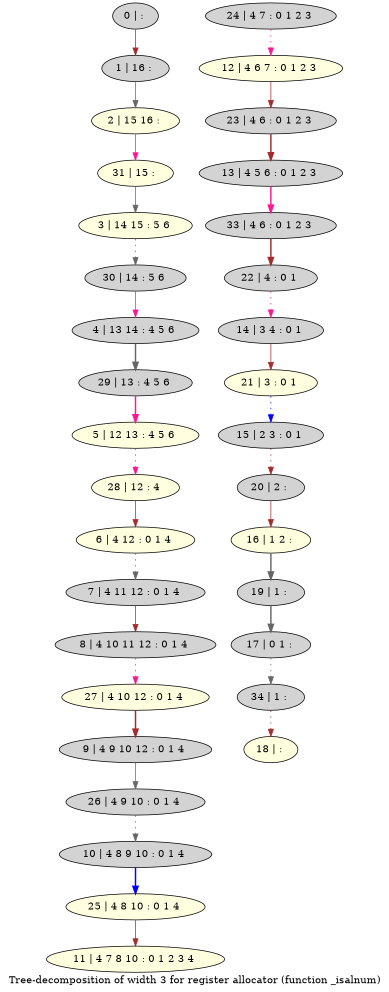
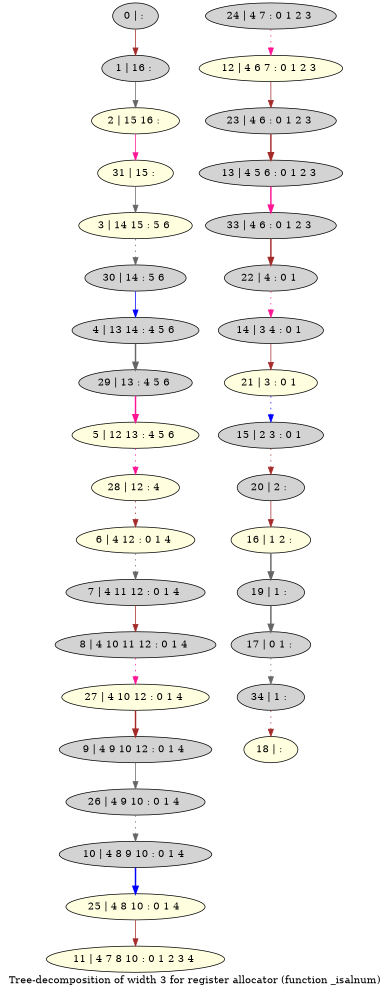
edge "30 | 14 : 5 6" -> "4 | 13 14 : 4 5 6": color deeppink -> blue
edge "28 | 12 : 4" -> "6 | 4 12 : 0 1 4": style solid -> dotted
